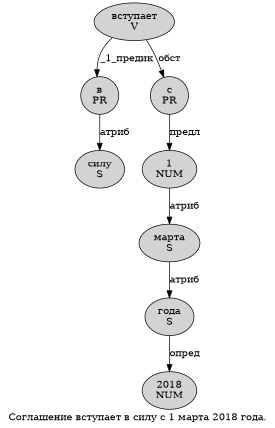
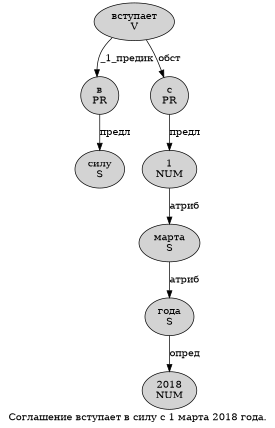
edge "в PR" -> "силу S": label "атриб" -> "предл"
